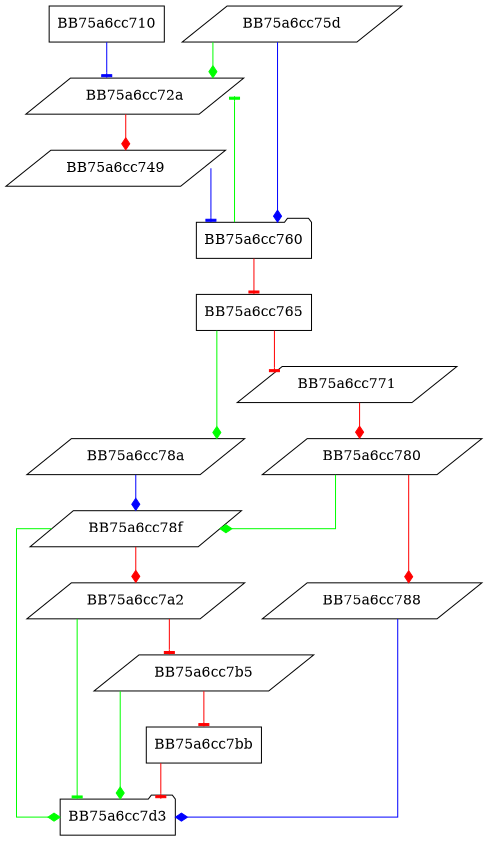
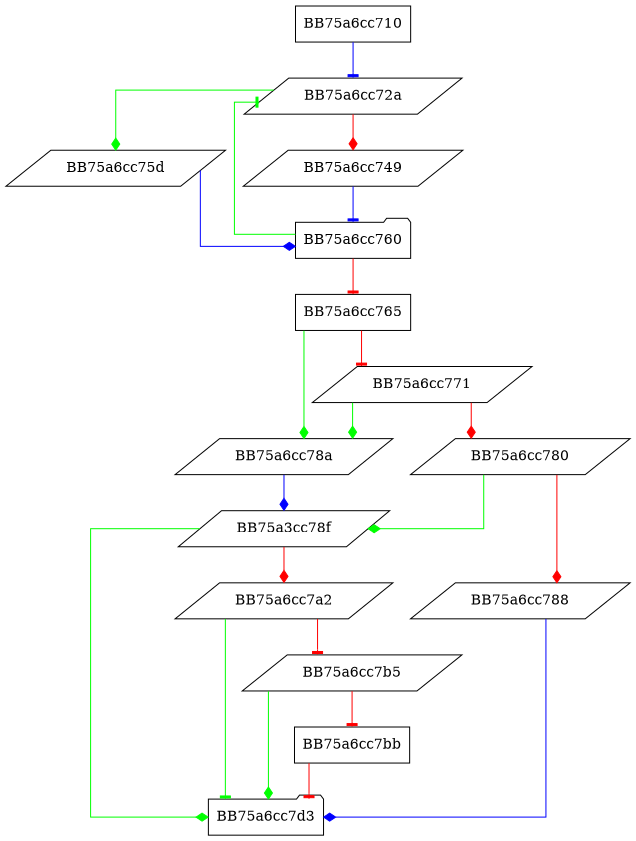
edge "BB75a6cc75d" -> "BB75a6cc72a": reversed
edge "BB75a6cc771" -> "BB75a6cc78a": added
node "BB75a6cc78f": label "BB75a6cc78f" -> "BB75a3cc78f"
